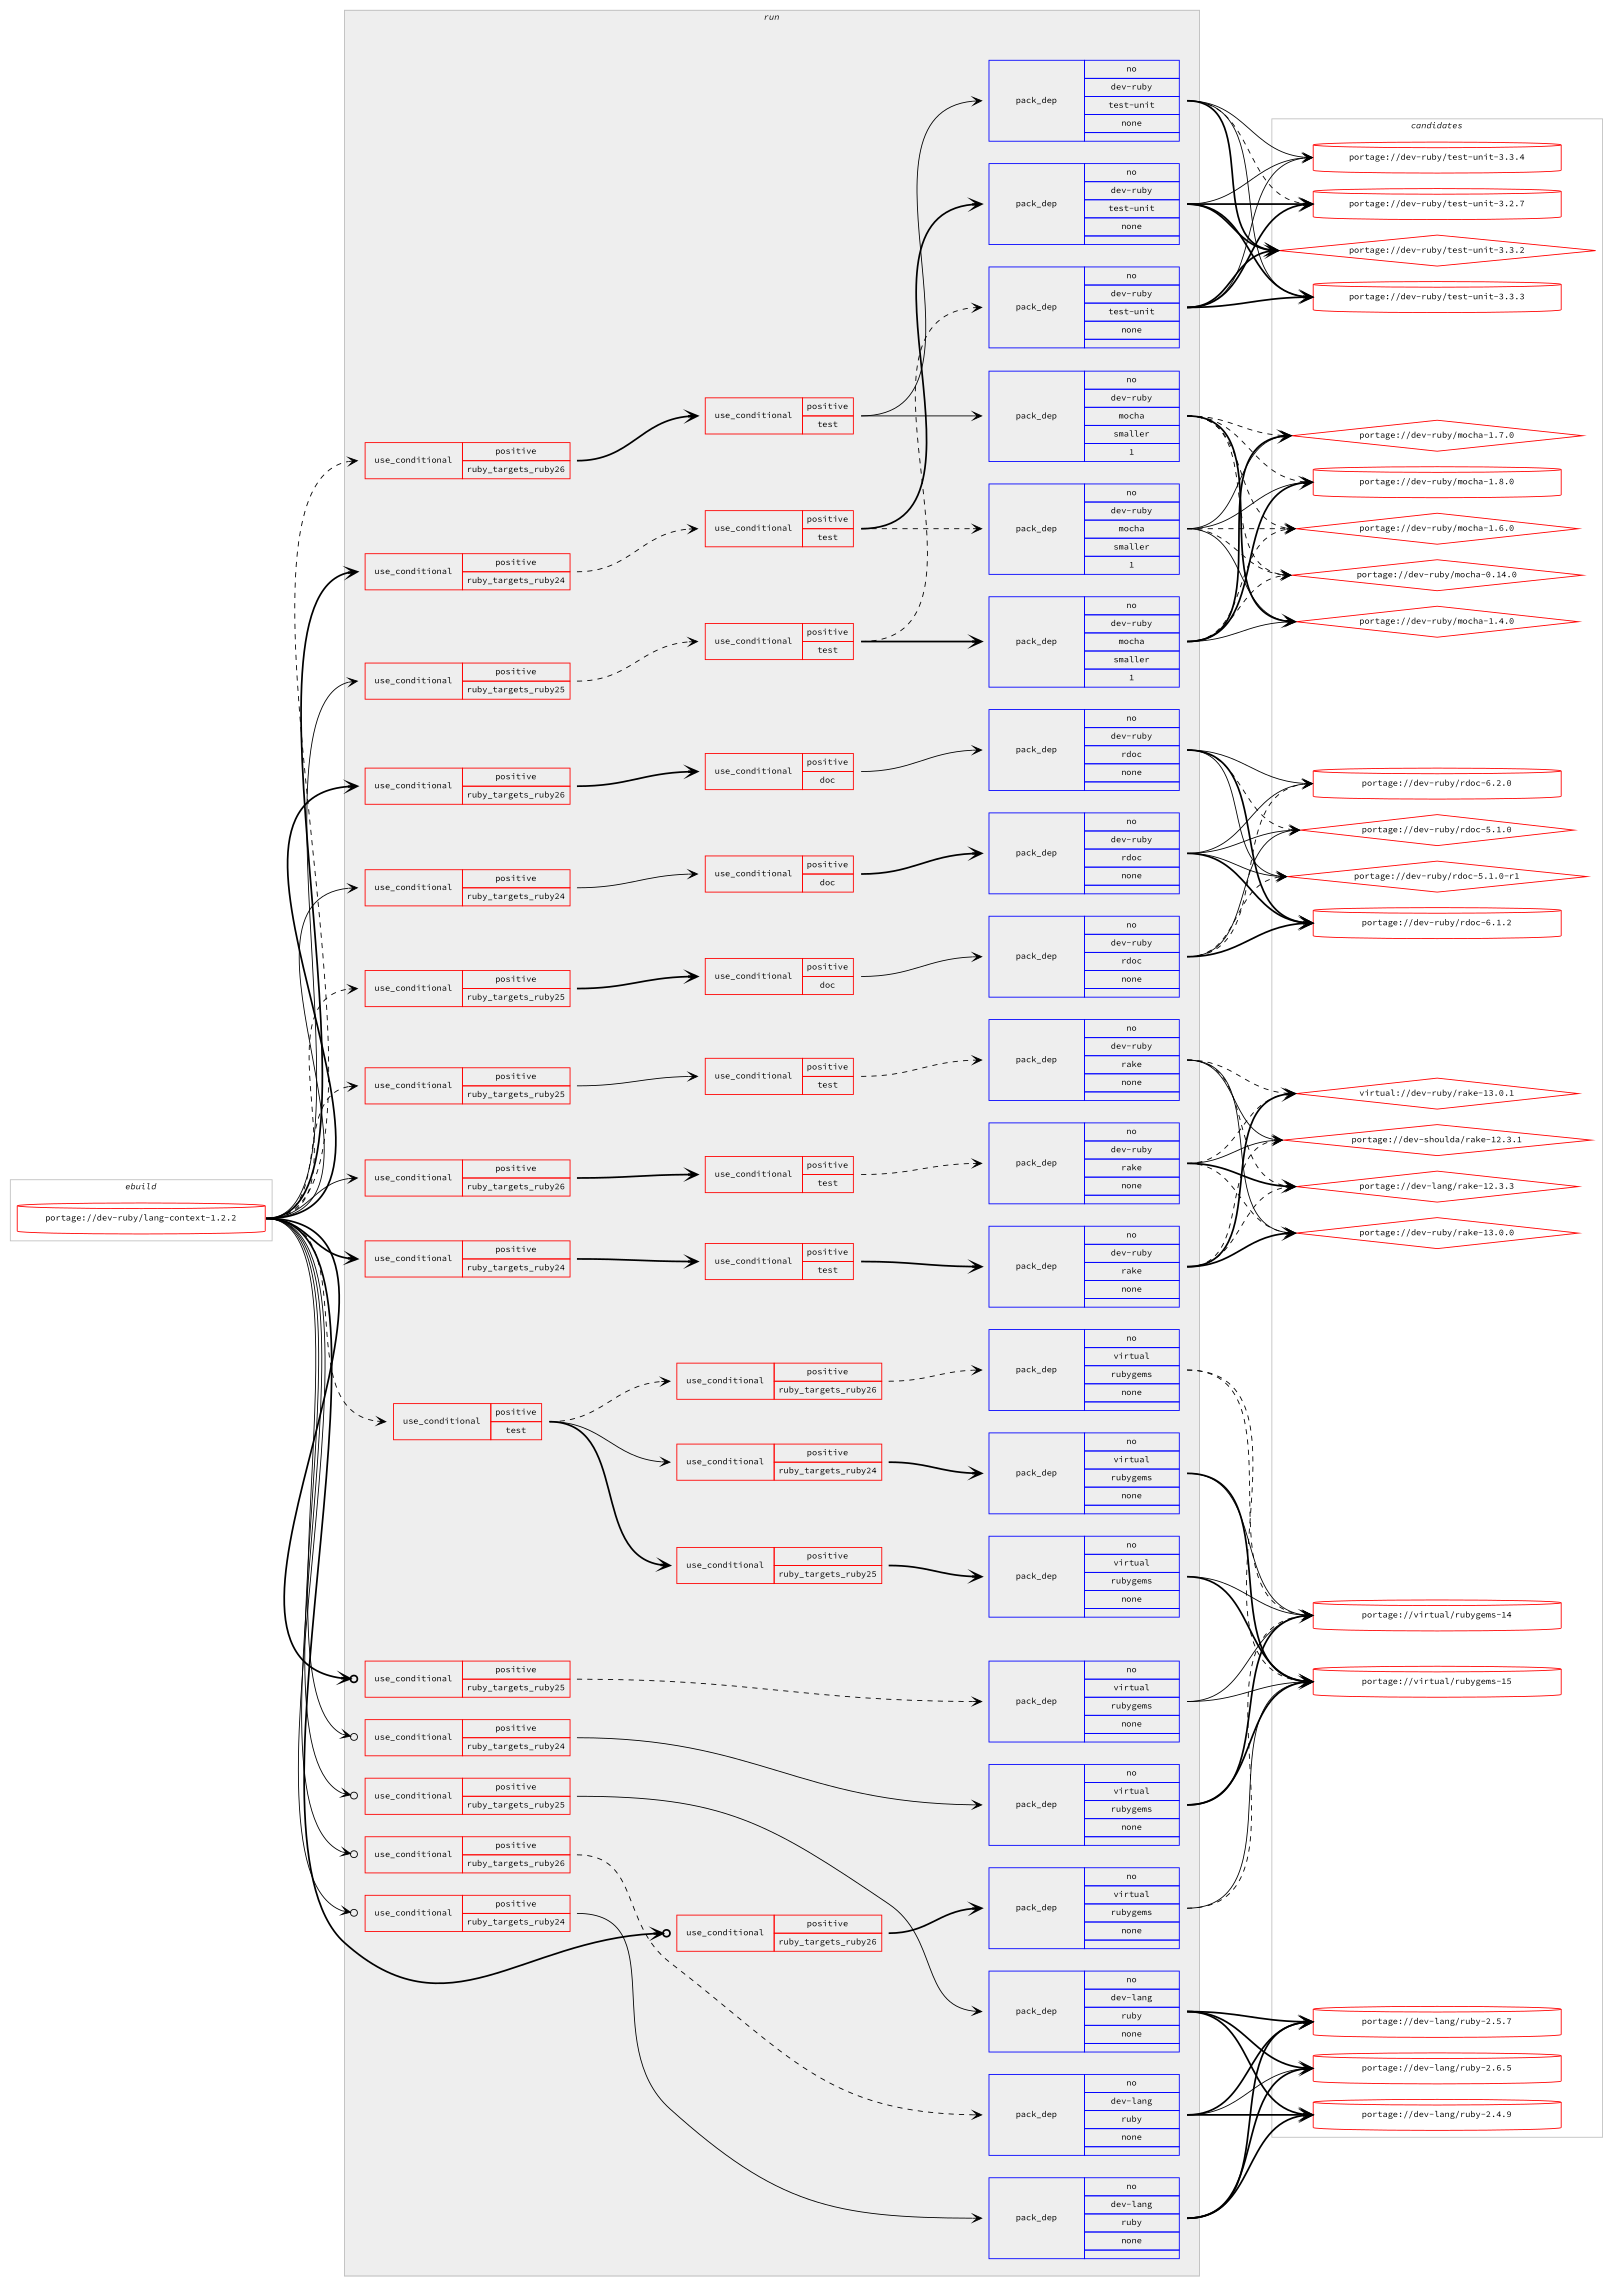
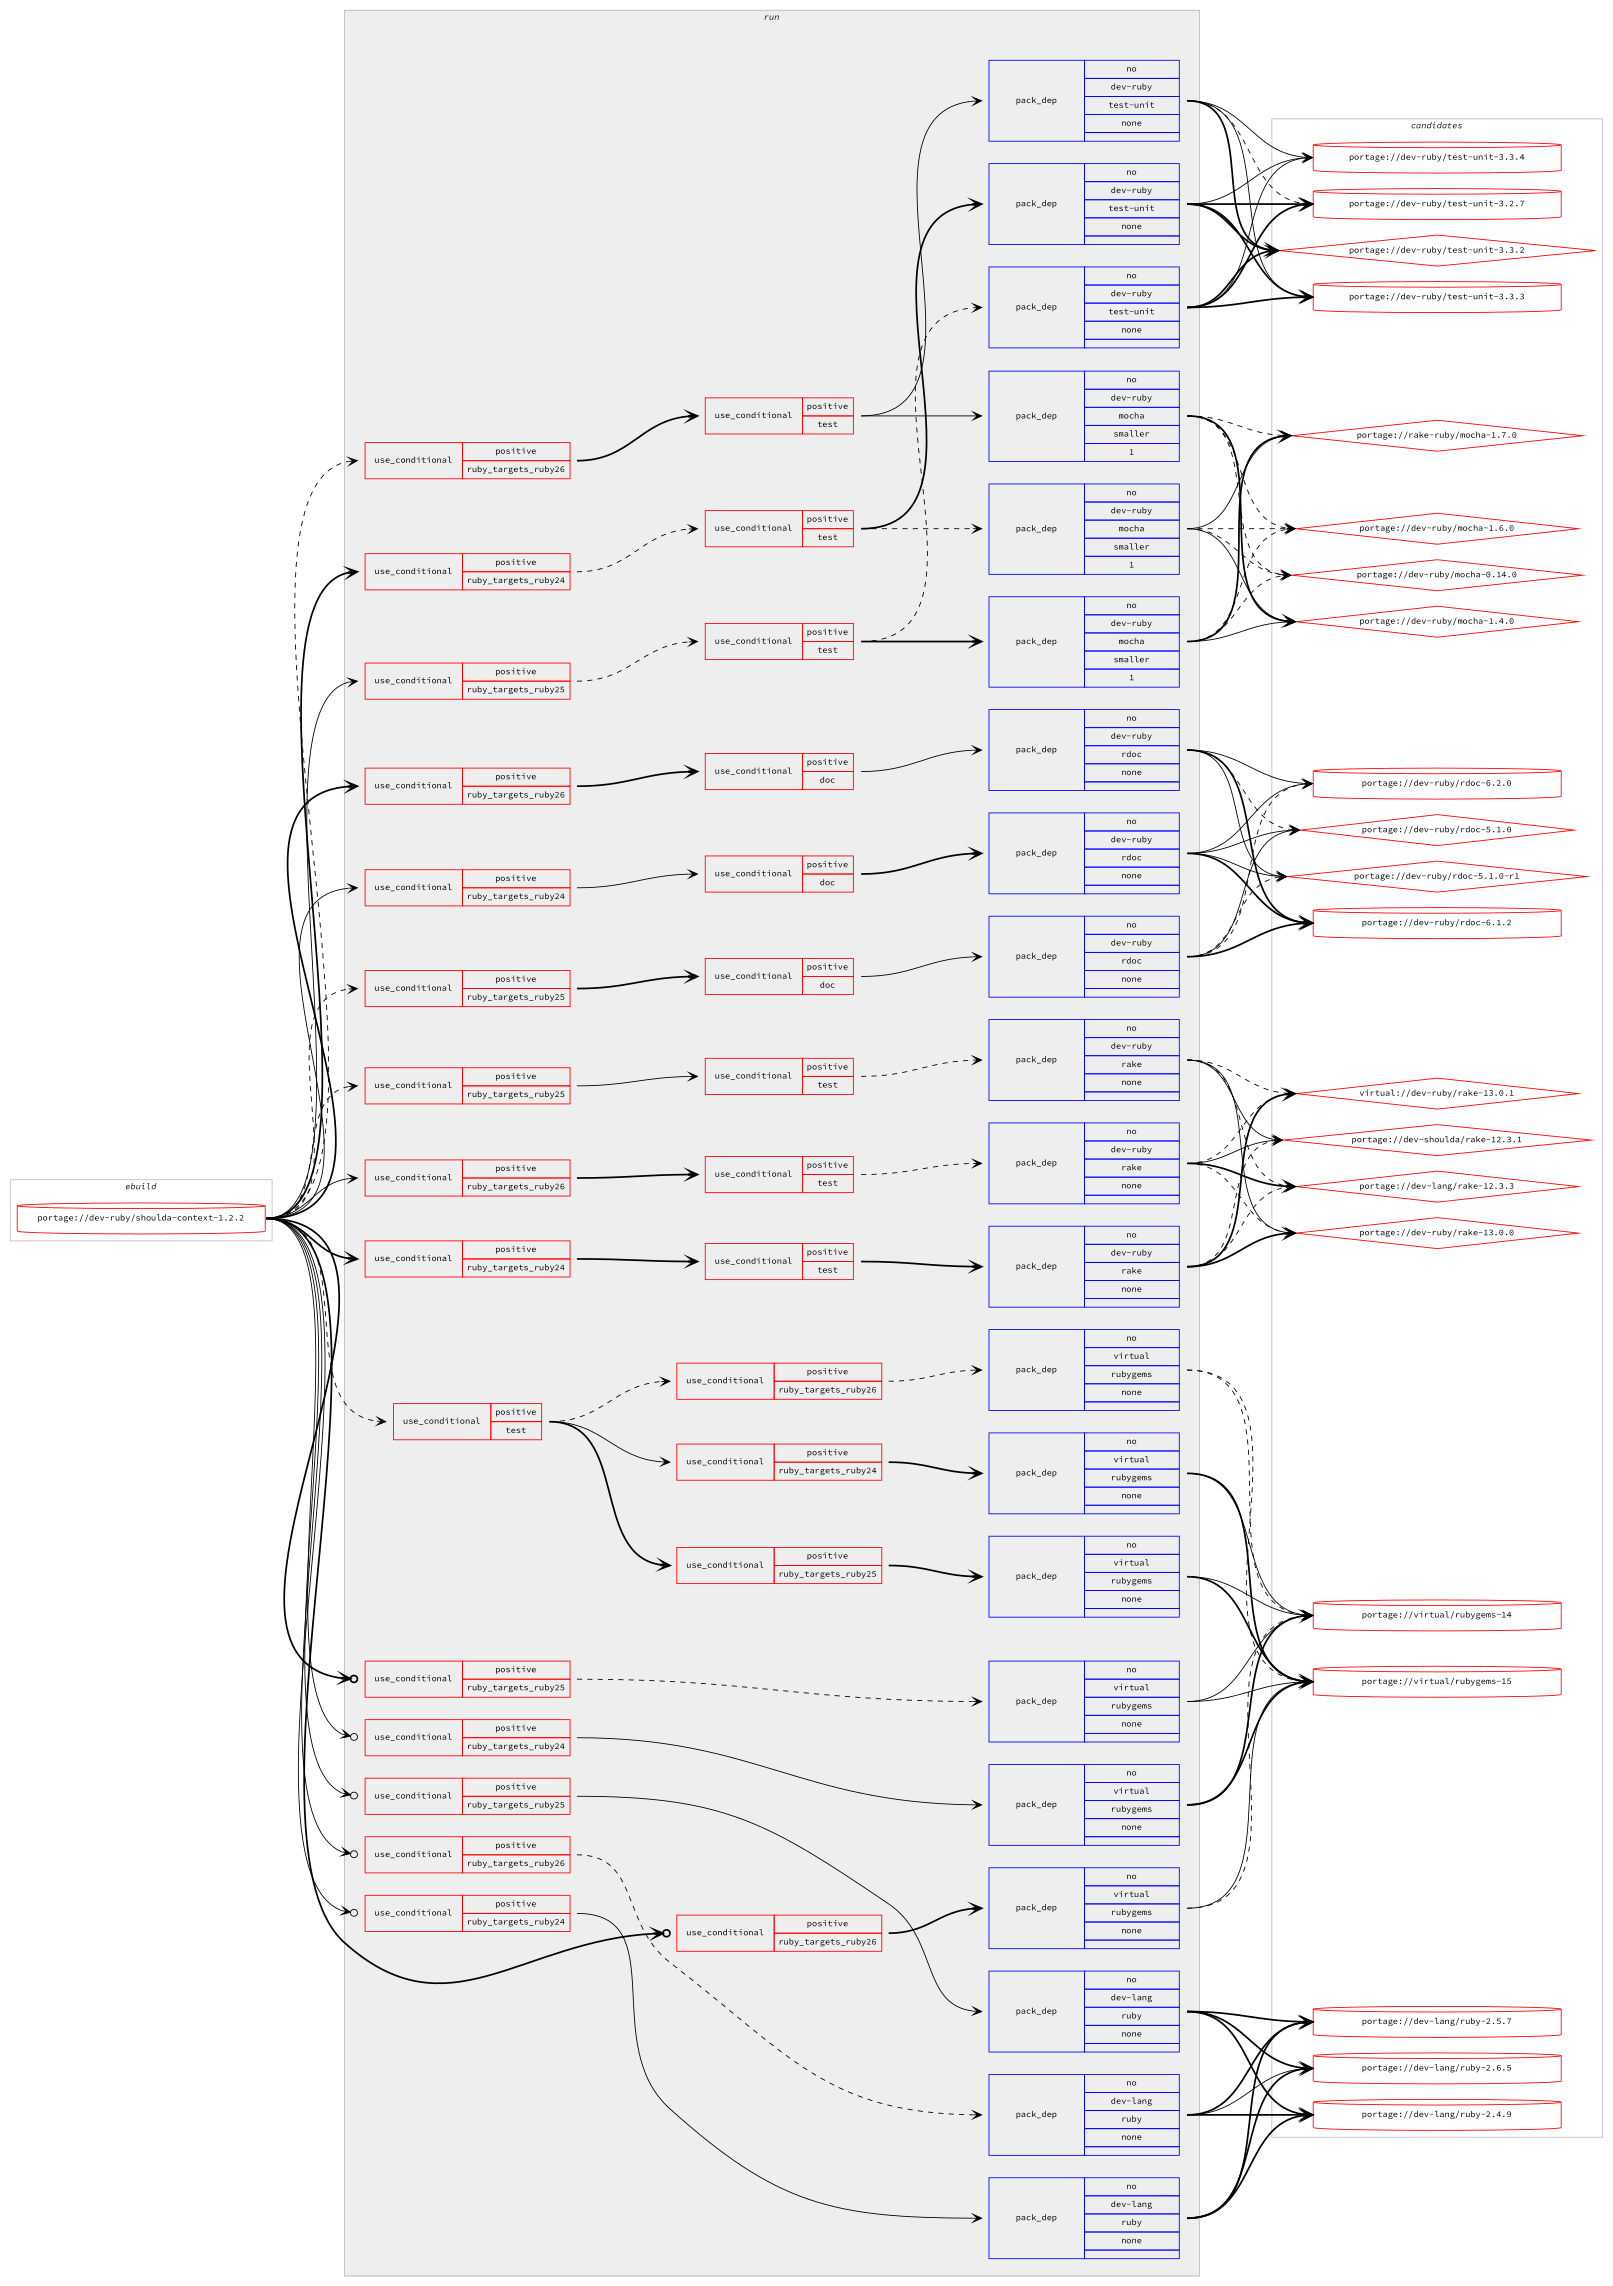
node "portage://dev-ruby/mocha-1.7.0": label "portage://dev-ruby/mocha-1.7.0" -> "portage://rake-ruby/mocha-1.7.0"
node "portage://dev-ruby/mocha-1.8.0": removed
node "portage://dev-ruby/lang-context-1.2.2": label "portage://dev-ruby/lang-context-1.2.2" -> "portage://dev-ruby/shoulda-context-1.2.2"
